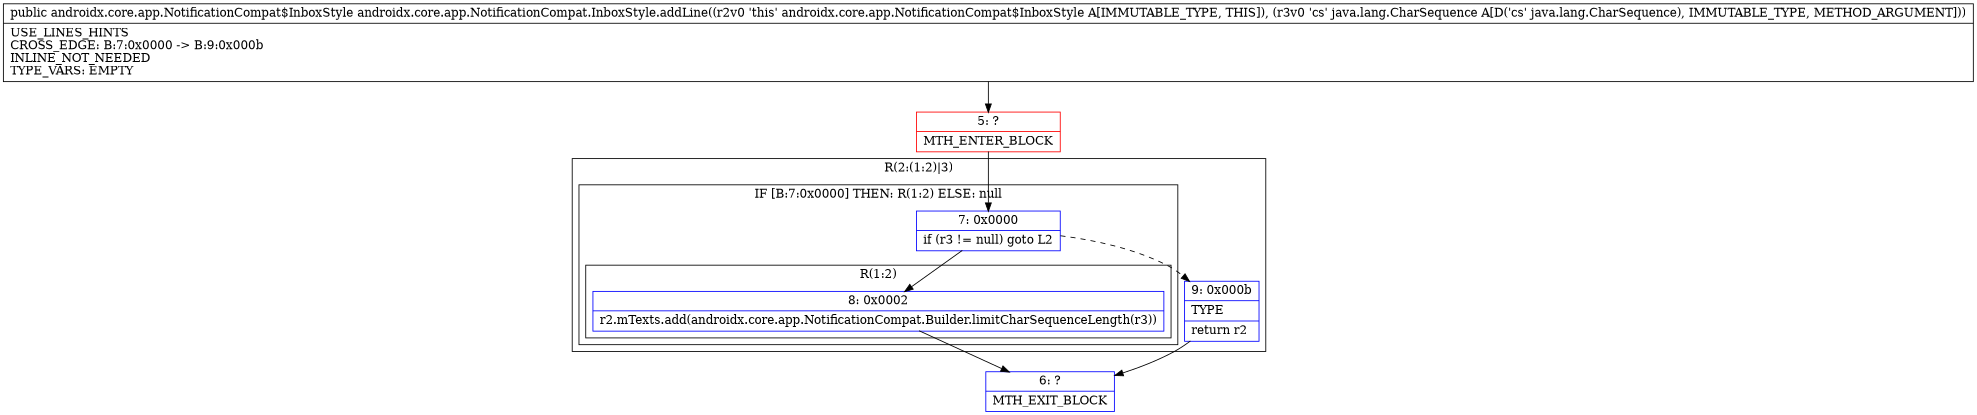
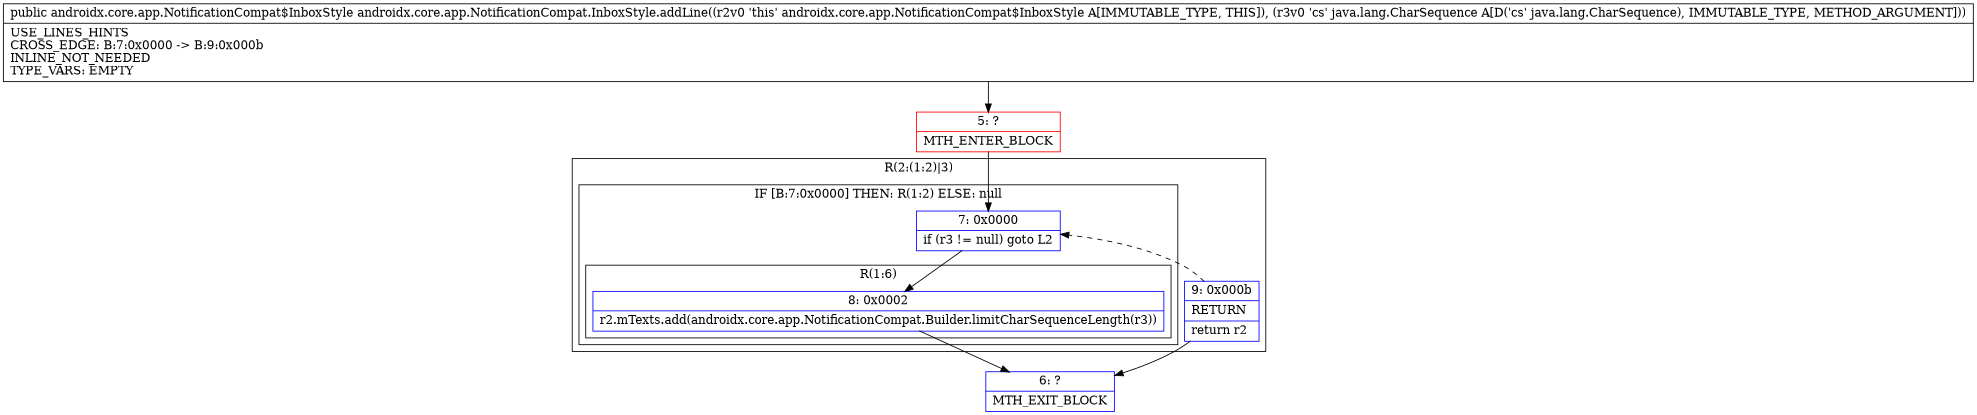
edge "7: 0x0000" -> "9: 0x000b": reversed
cluster "R(1:2)": label "R(1:2)" -> "R(1:6)"
node "9: 0x000b": text "TYPE" -> "RETURN"
